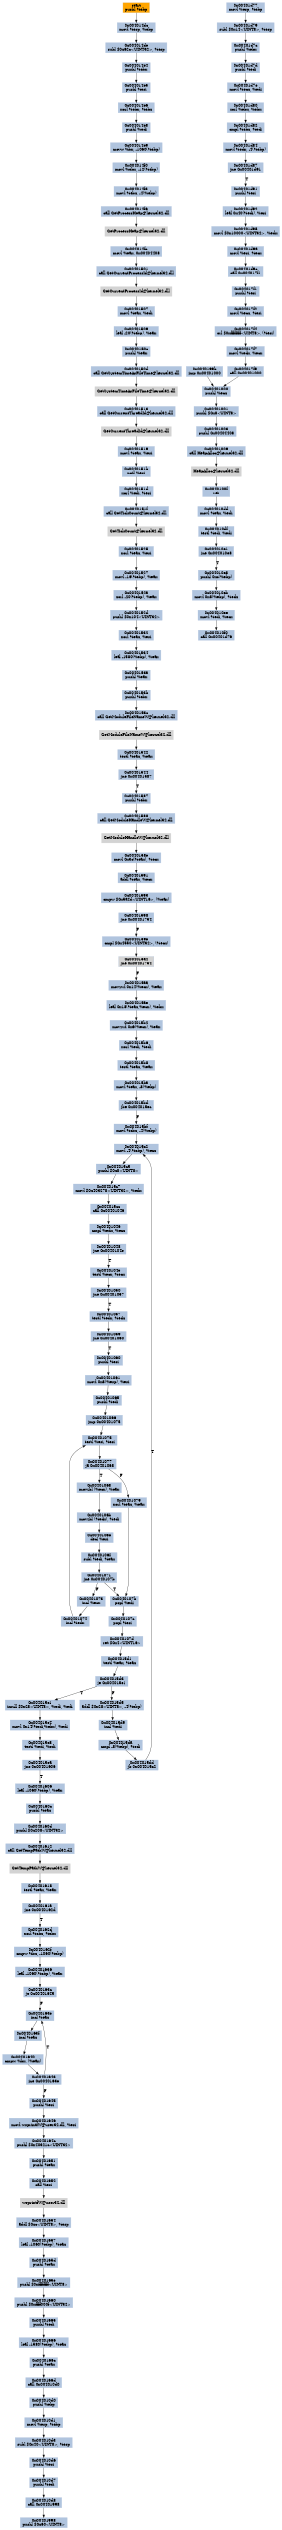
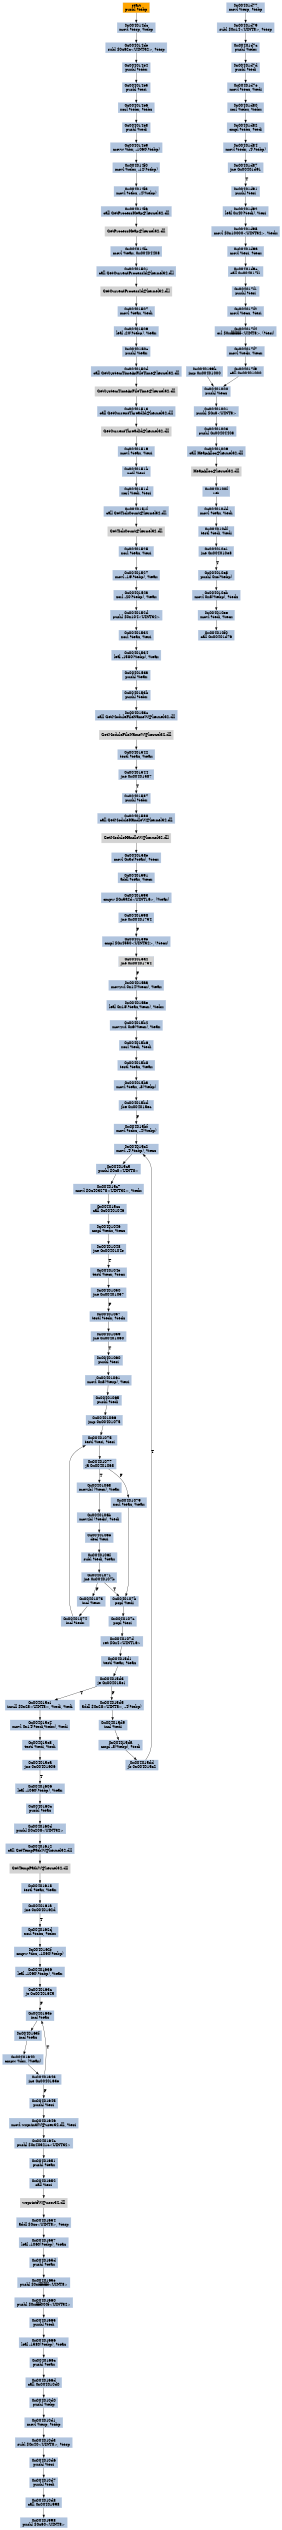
edge "0x00401050 jne 0x00401057" -> "0x00401057 testl %edx, %edx": label "T" -> "F"
